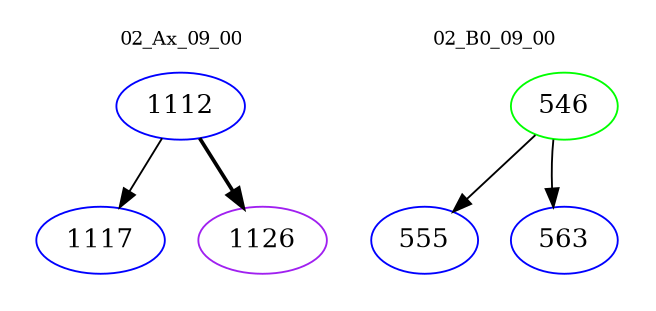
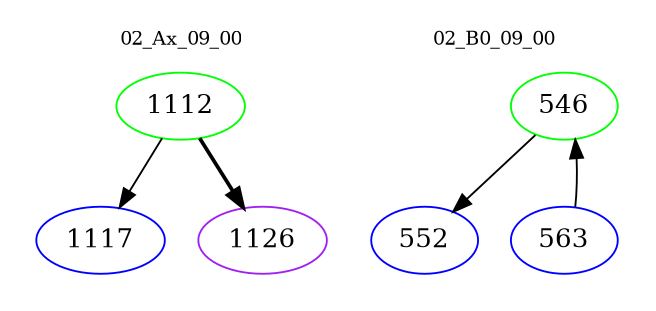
node "1112": color blue -> green
edge "546" -> "563": reversed
node "555": label "555" -> "552"
